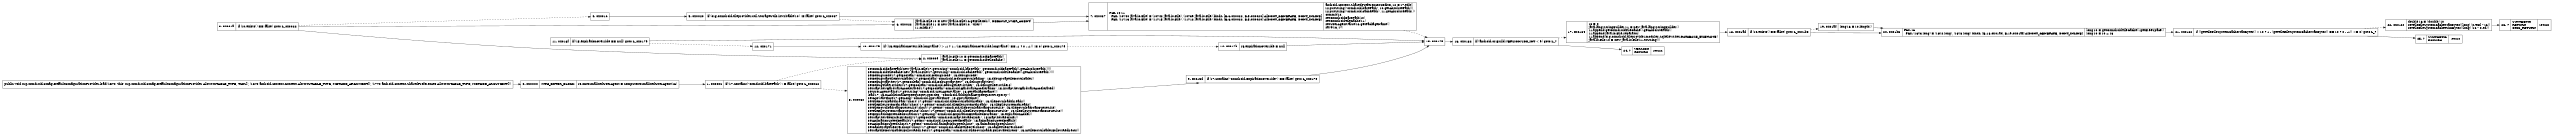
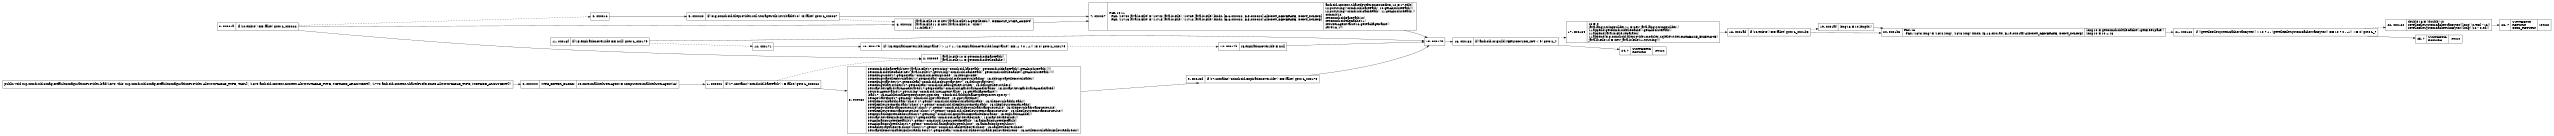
edge "7: 0x0037" -> "15: 0x017e": style dashed -> solid
node "24: ?": text "VERSION" -> "SYNTHETIC"
edge "1: 0x000c" -> "8: 0x0062": style dashed -> solid
